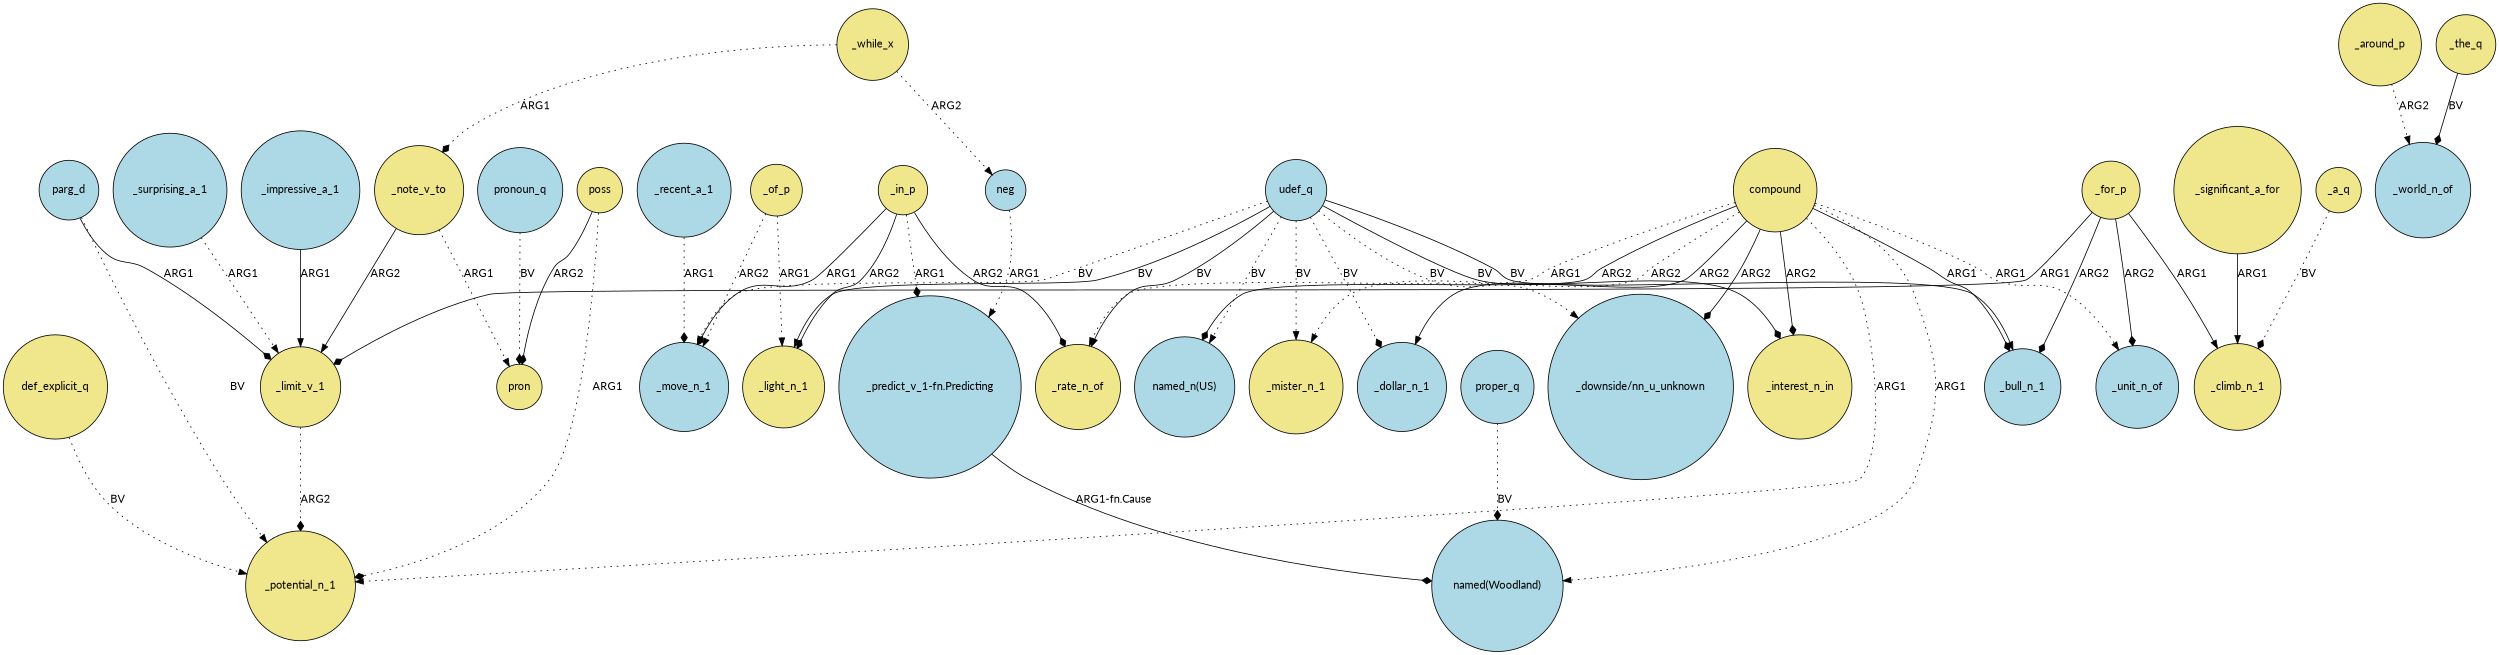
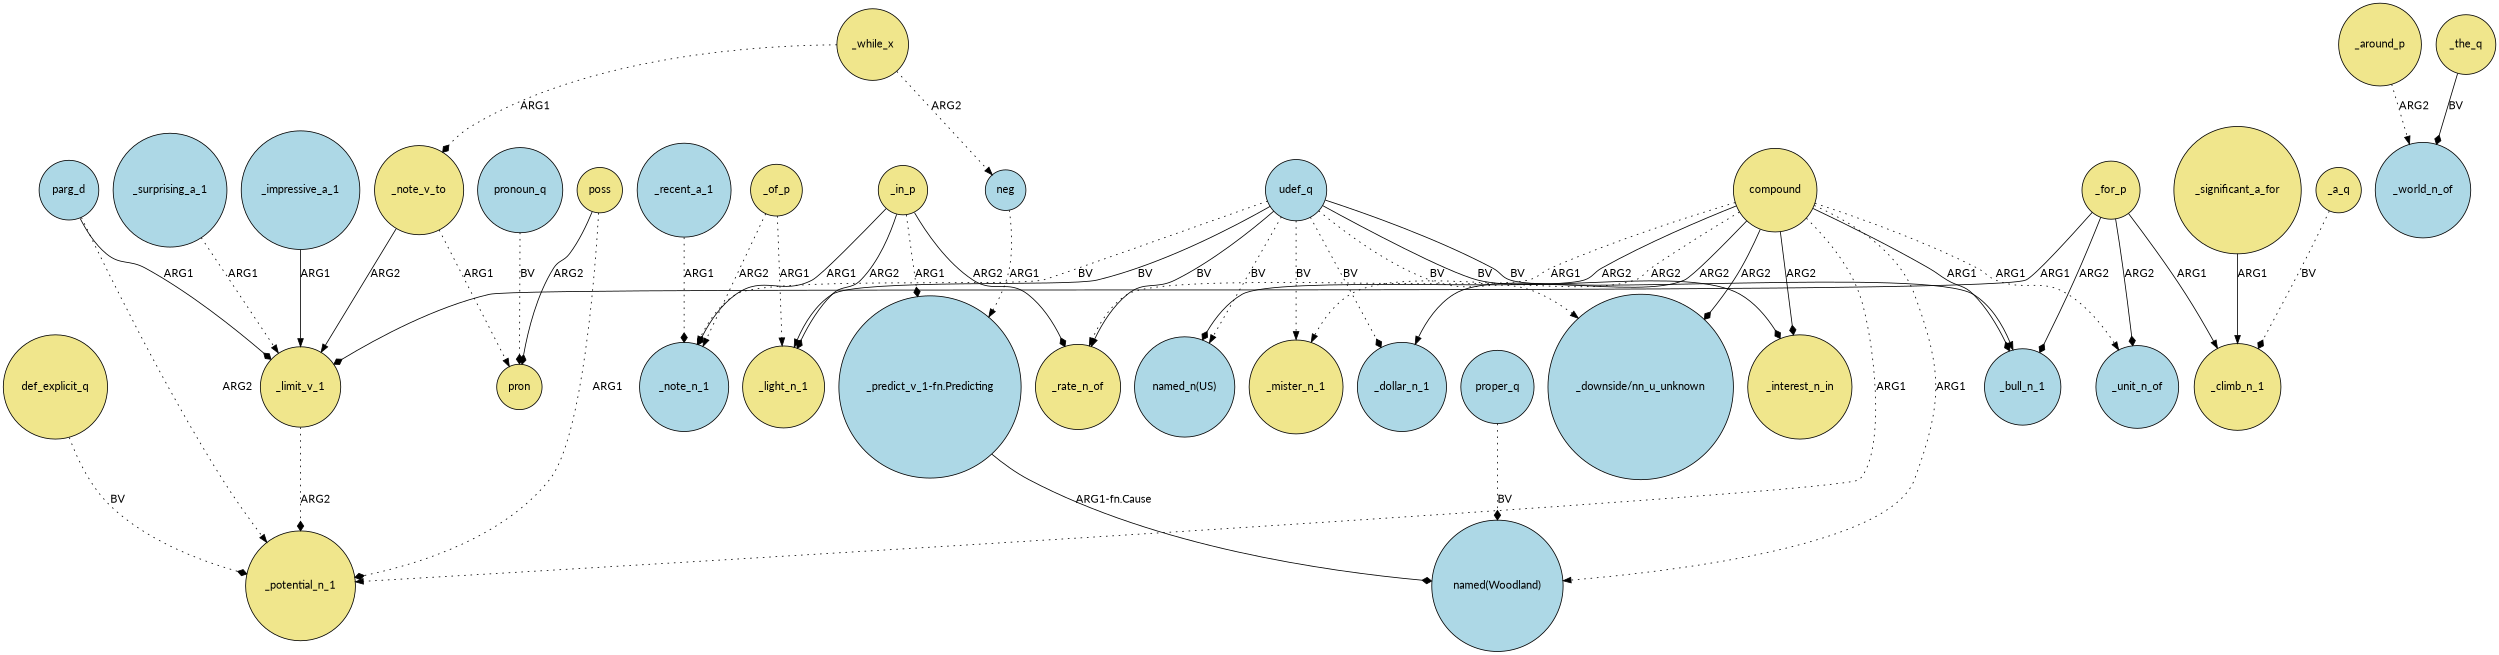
edge "parg_d" -> "_potential_n_1": label "BV" -> "ARG2"
node "_move_n_1": label "_move_n_1" -> "_note_n_1"
edge "def_explicit_q" -> "_potential_n_1": arrowhead normal -> diamond
